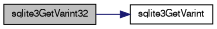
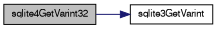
node "sqlite3GetVarint32": label "sqlite3GetVarint32" -> "sqlite4GetVarint32"
